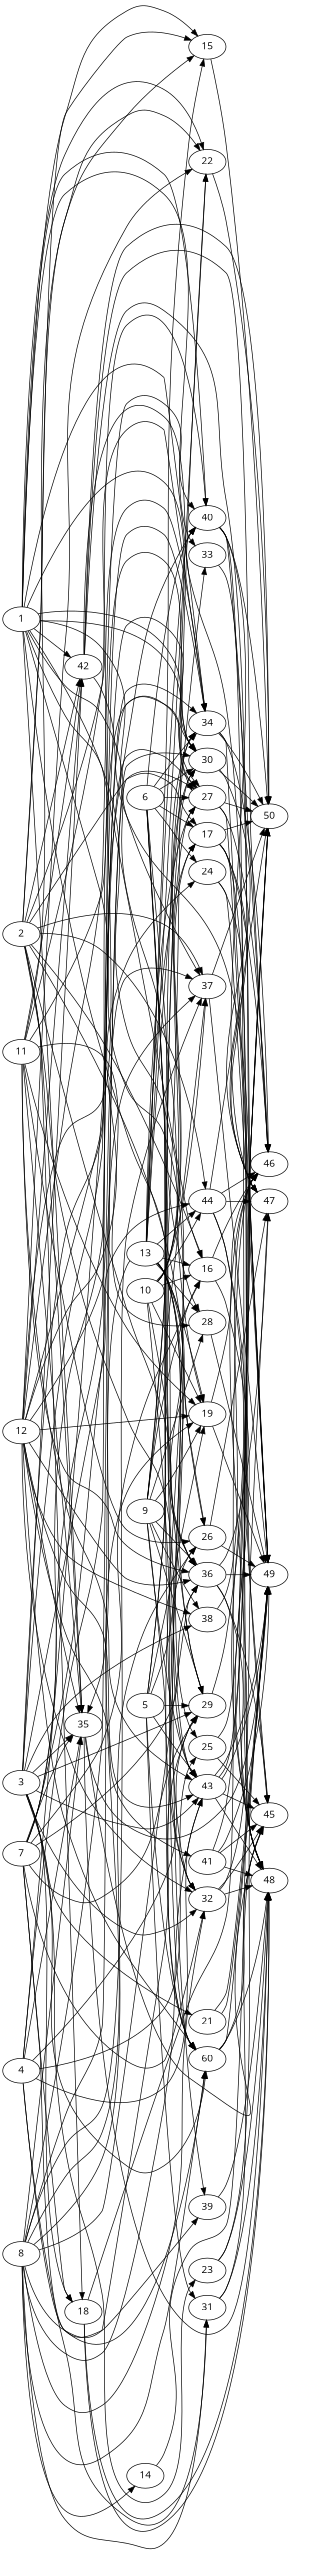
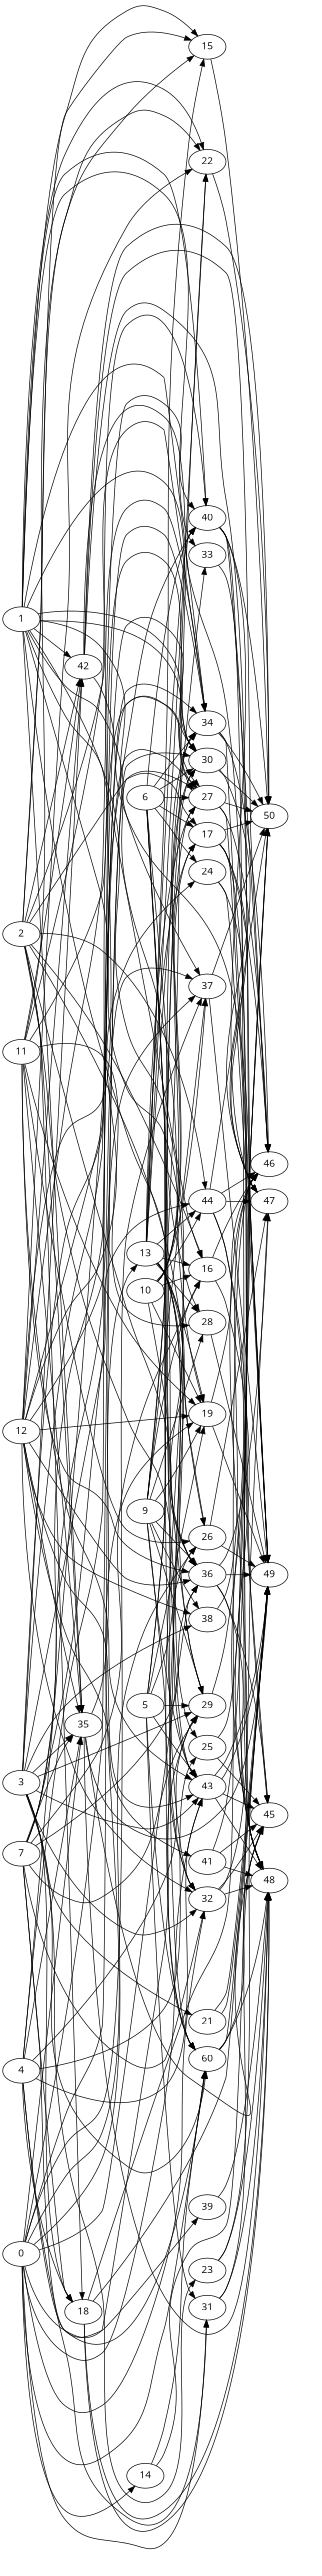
edge "2" -> "37": removed
edge "43" -> "50": removed
edge "13" -> "35": reversed
edge "41" -> "49": now "18" -> "49"
edge "10" -> "39": removed
edge "12" -> "60": now "14" -> "60"
edge "4" -> "18": added
node "8": label "8" -> "0"
